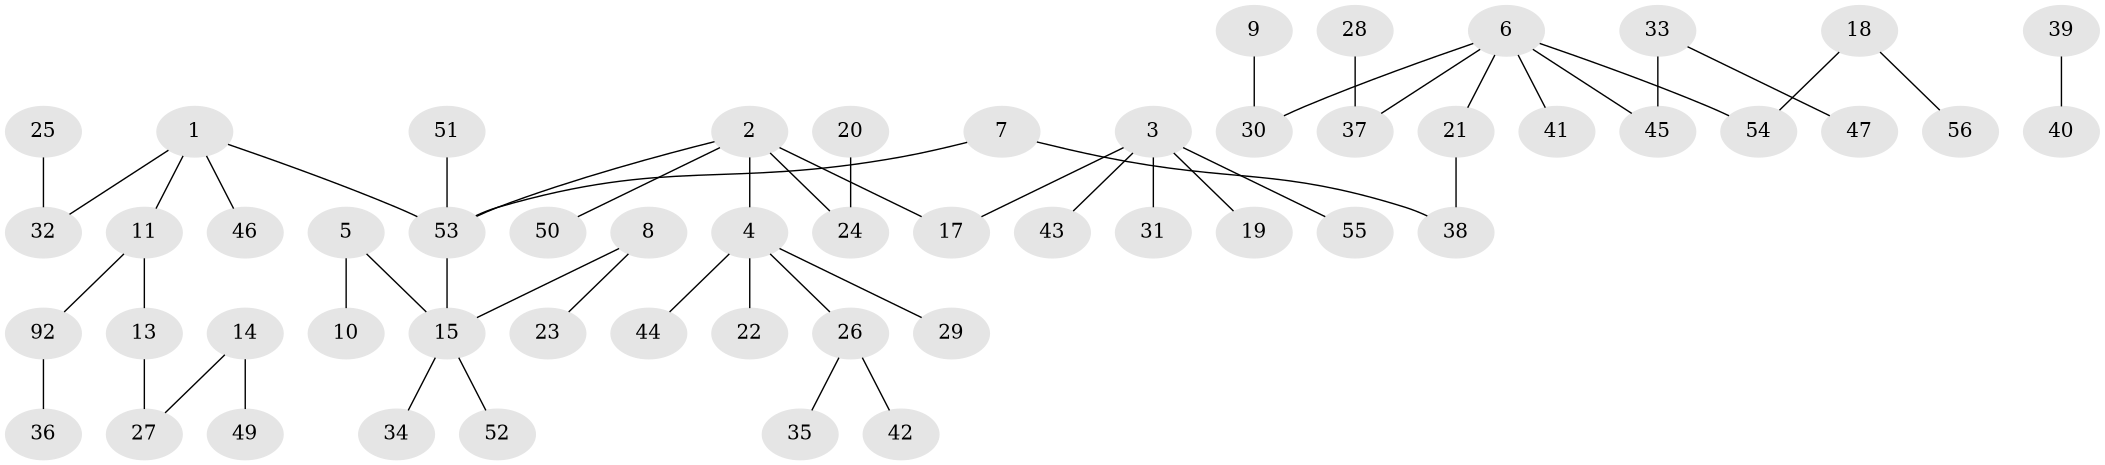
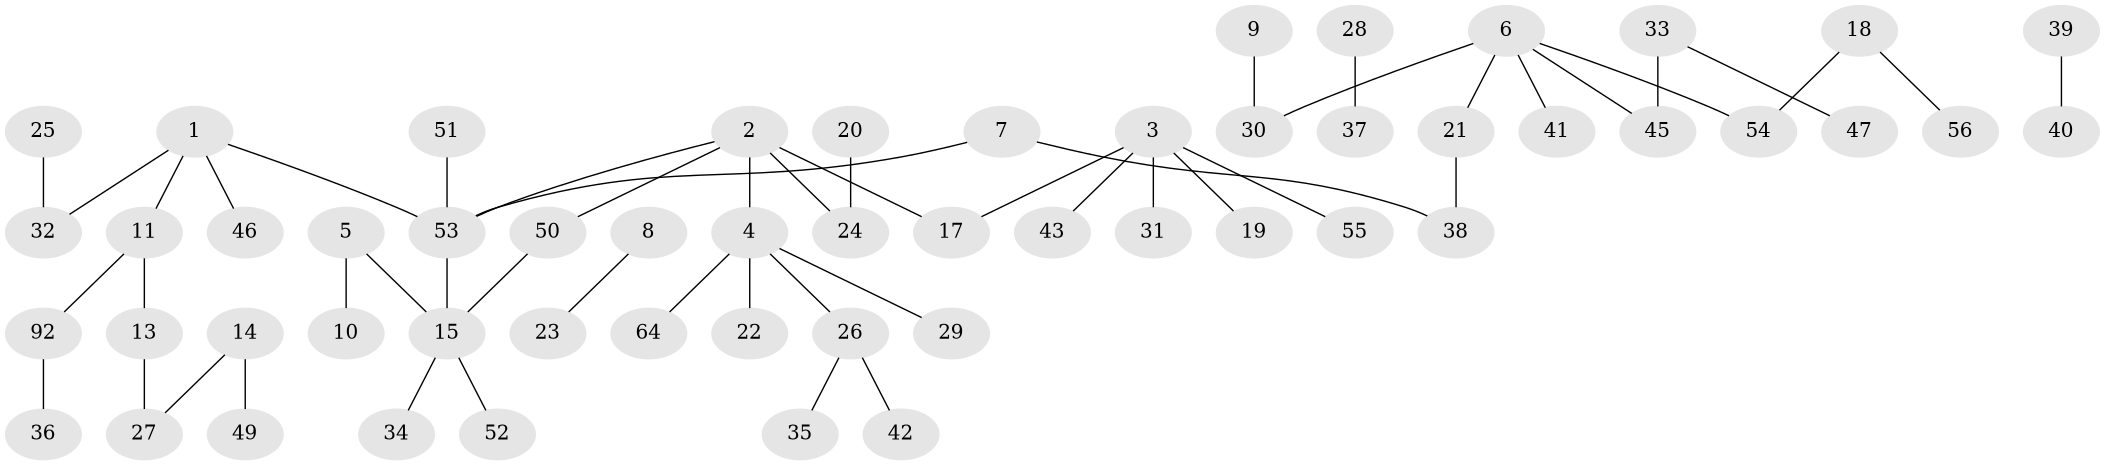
edge "6" -- "37": removed
edge "8" -- "15": now "50" -- "15"
node "44": label "44" -> "64"
